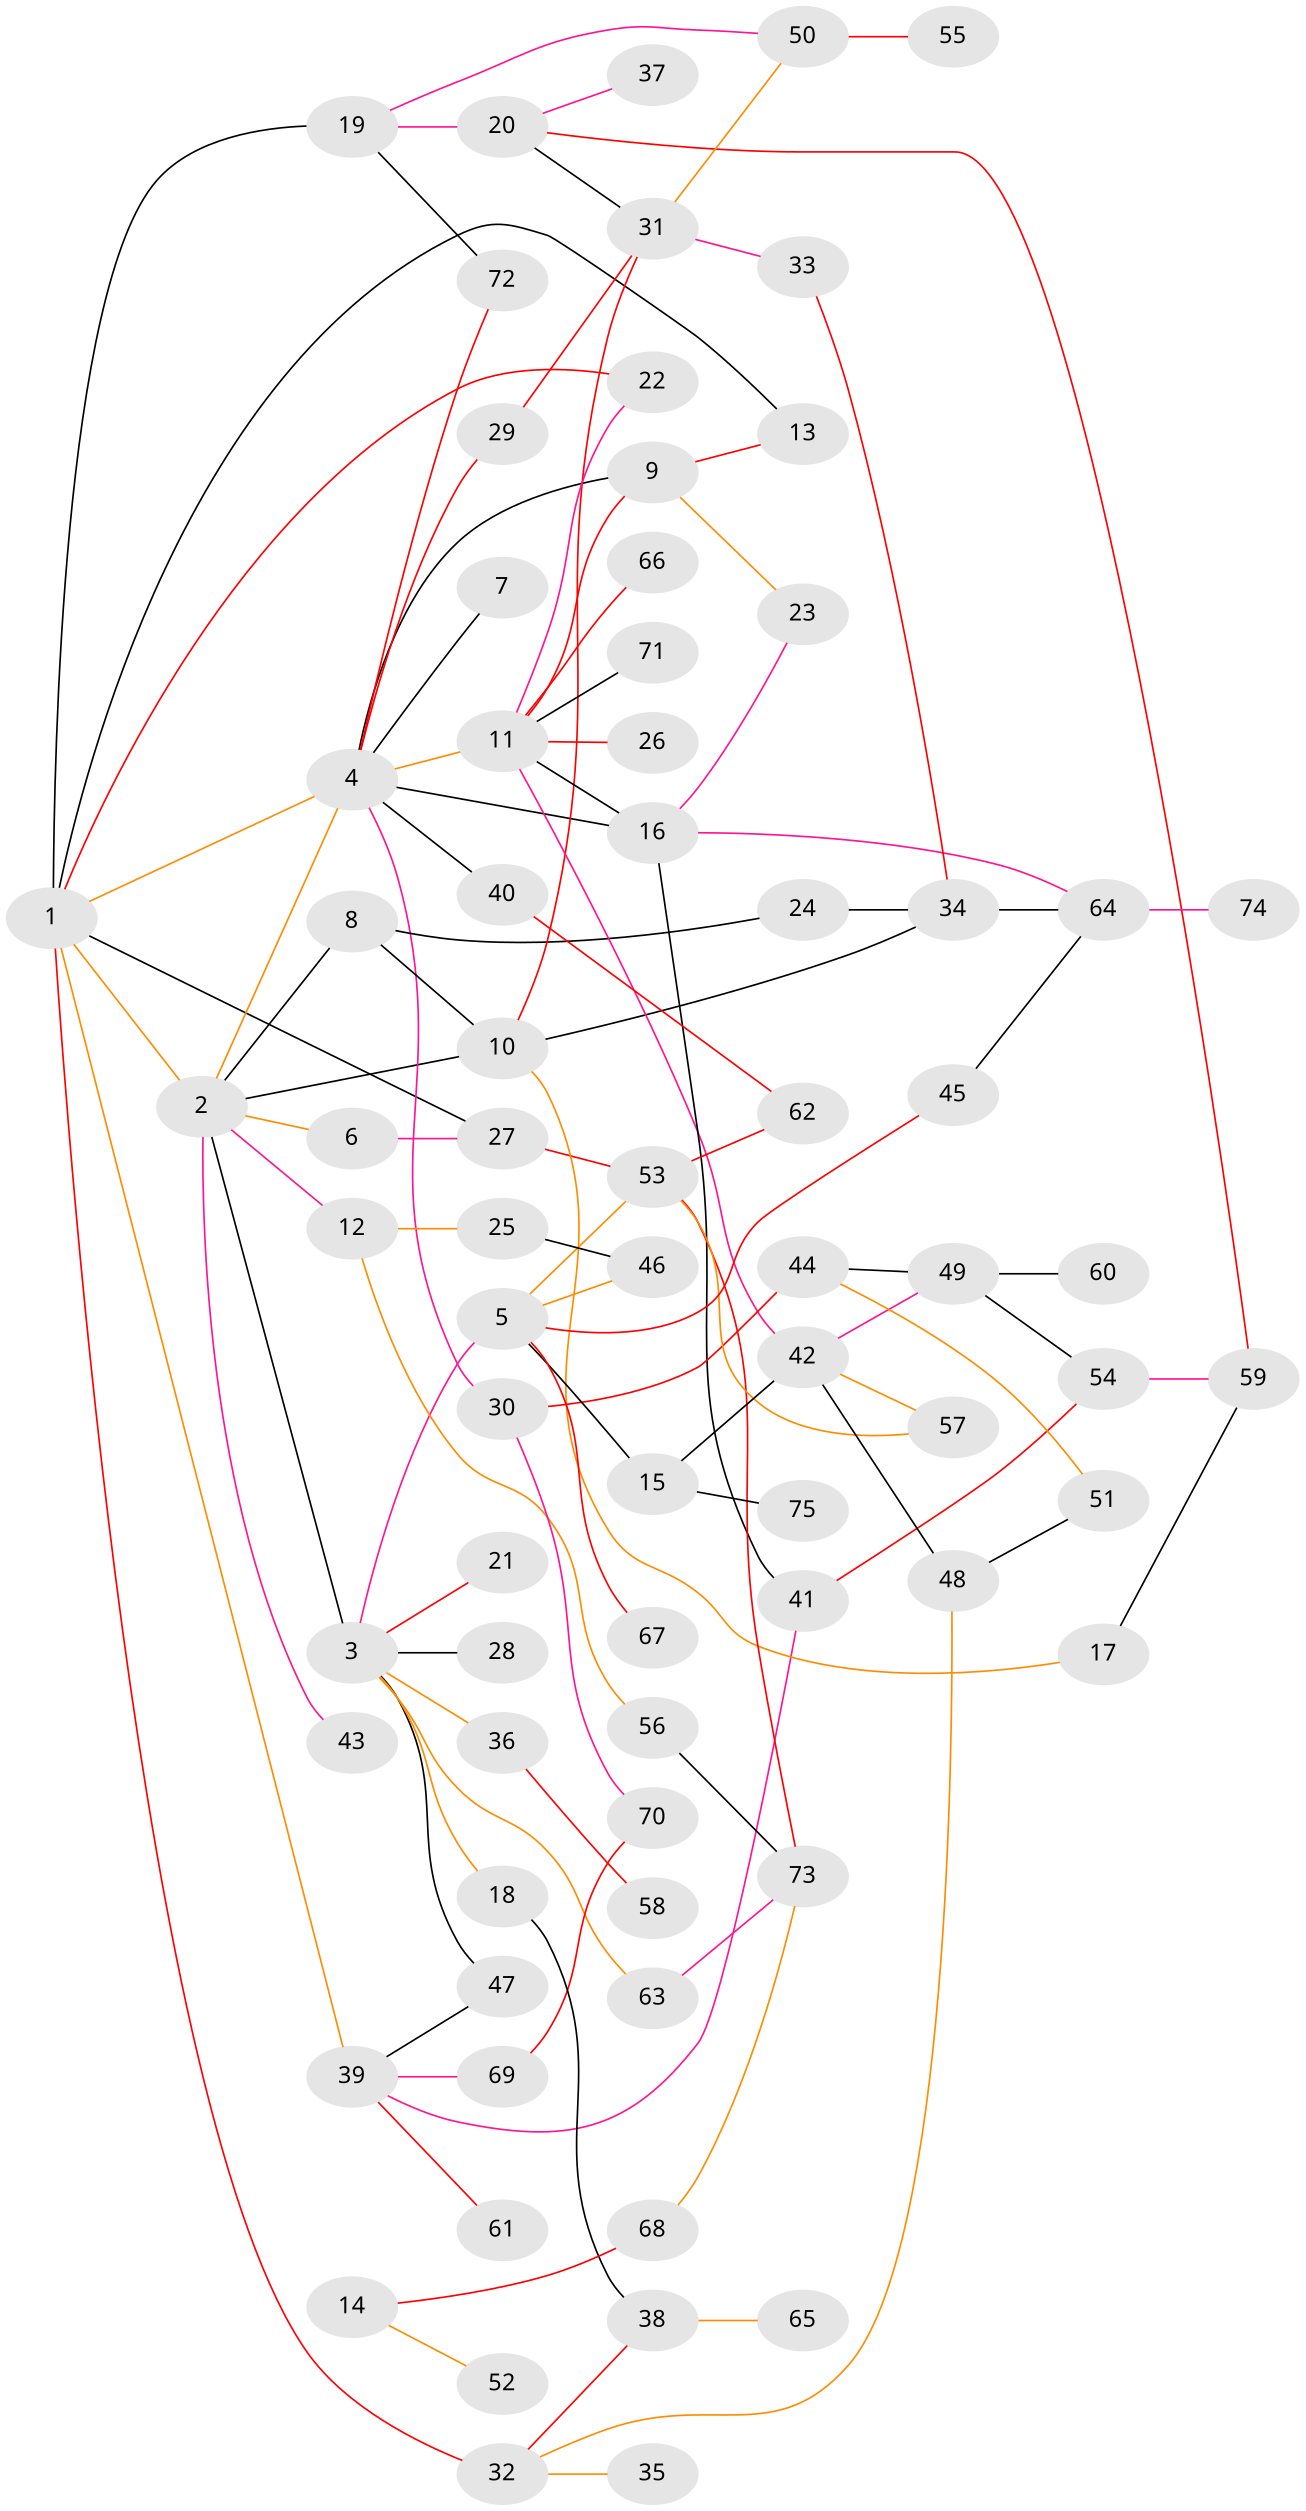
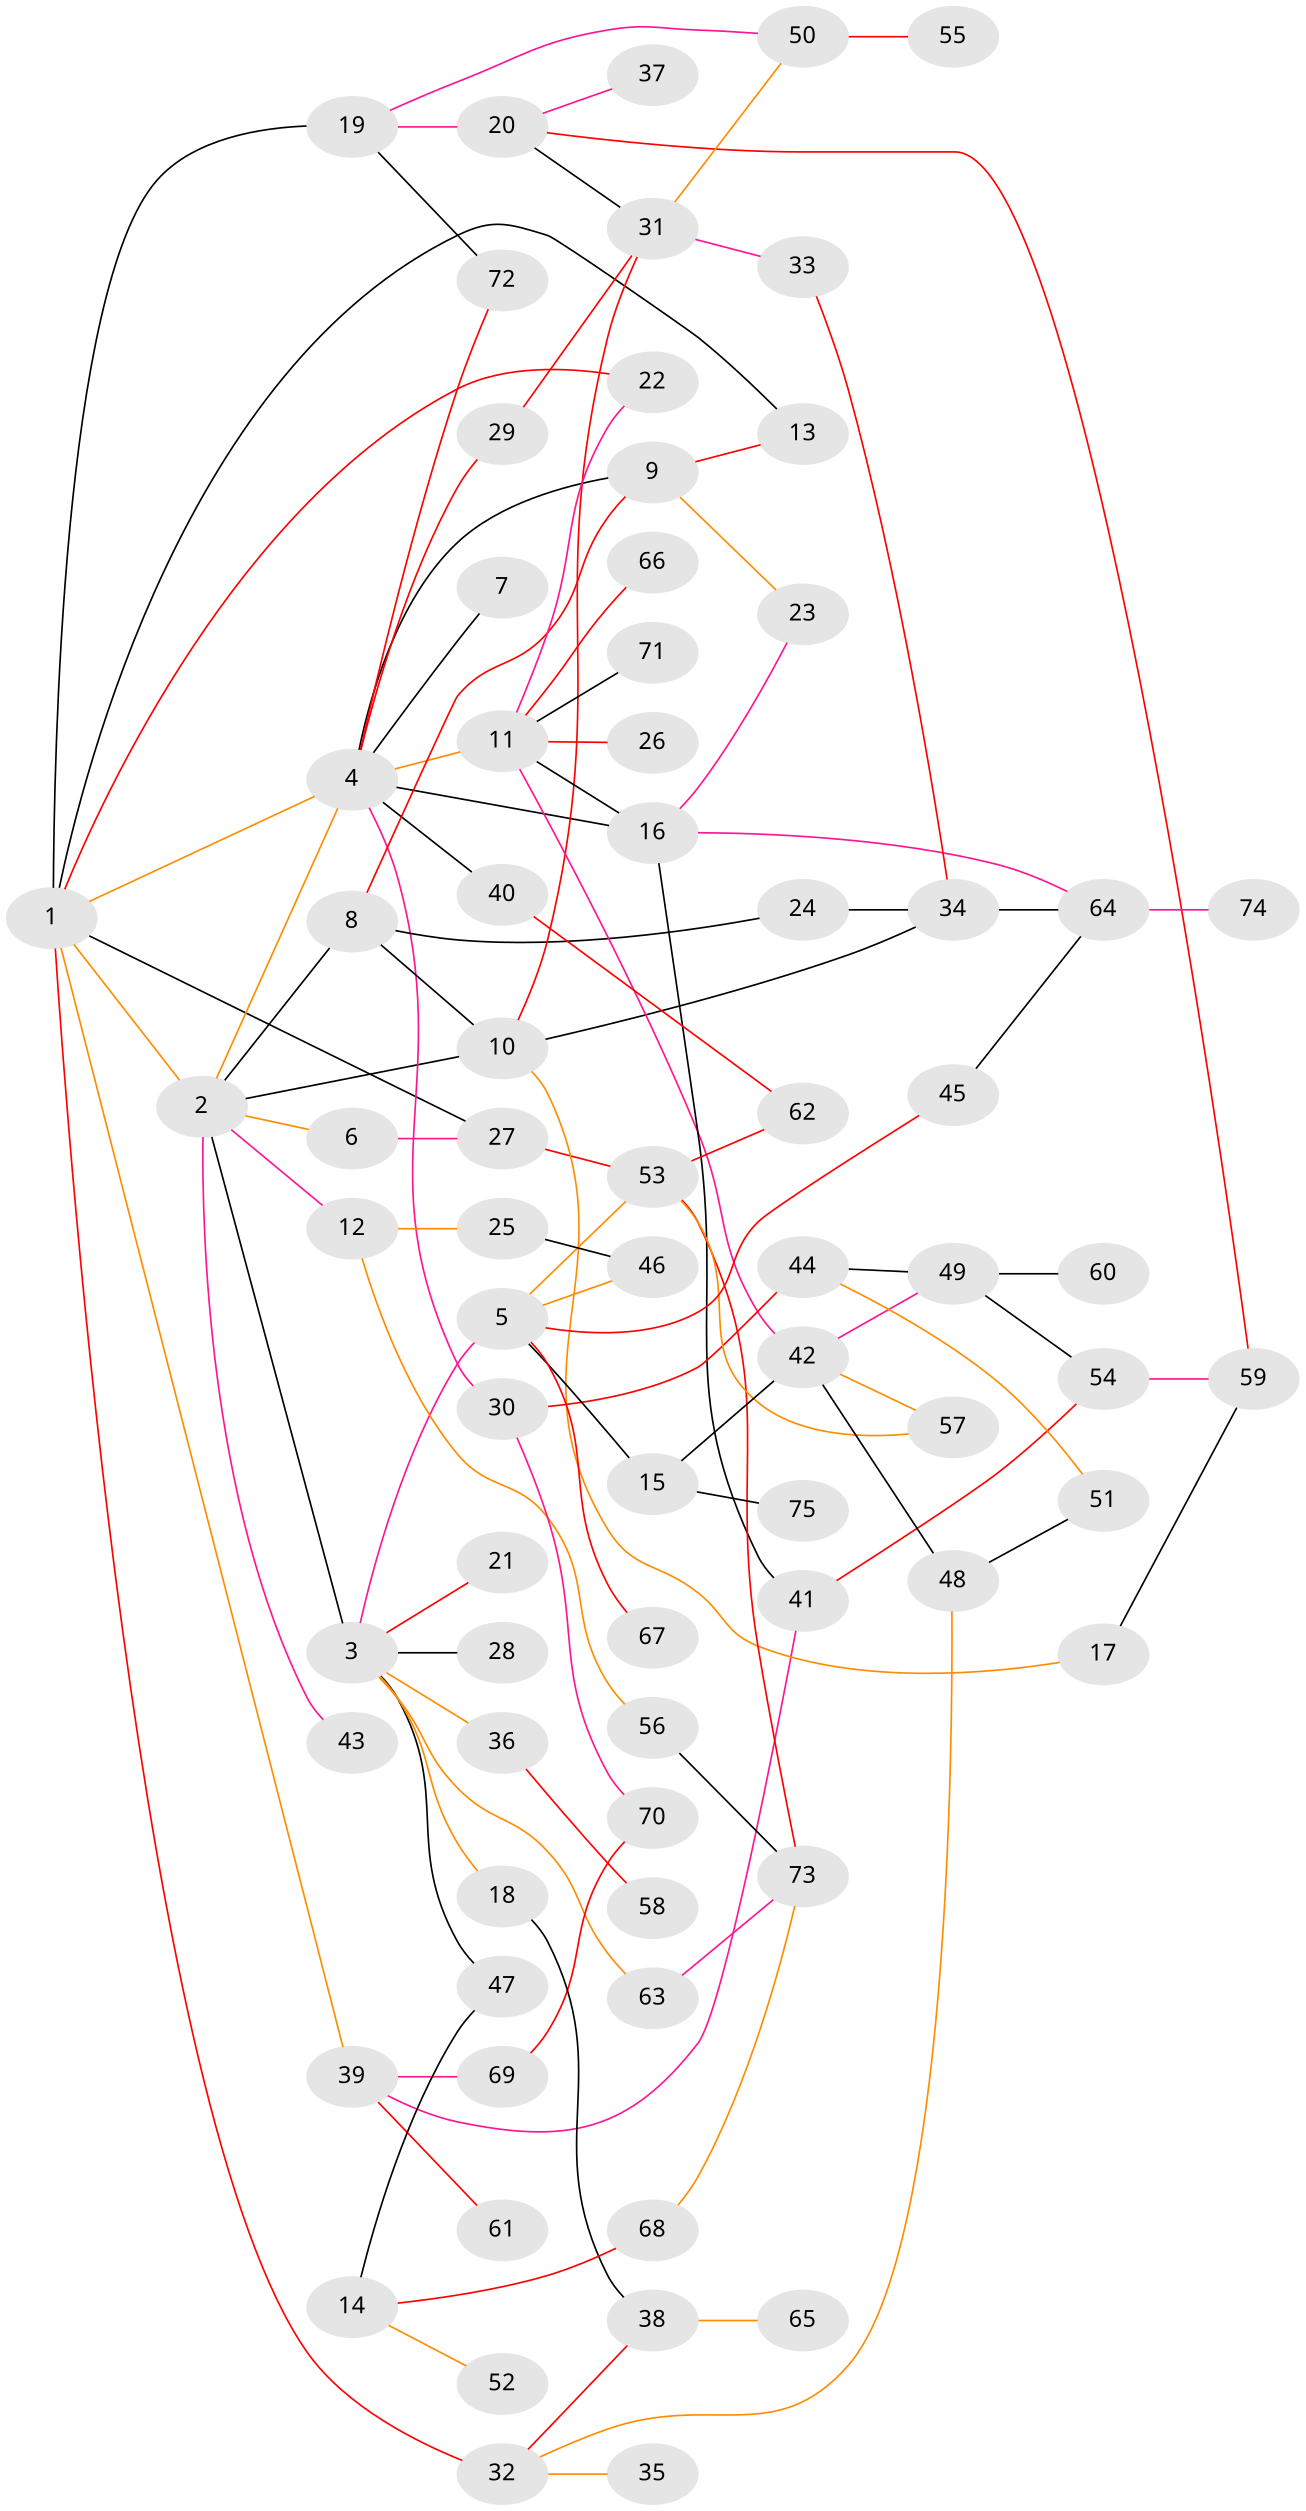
edge "9" -- "11": now "9" -- "8"
edge "47" -- "39": now "47" -- "14"
